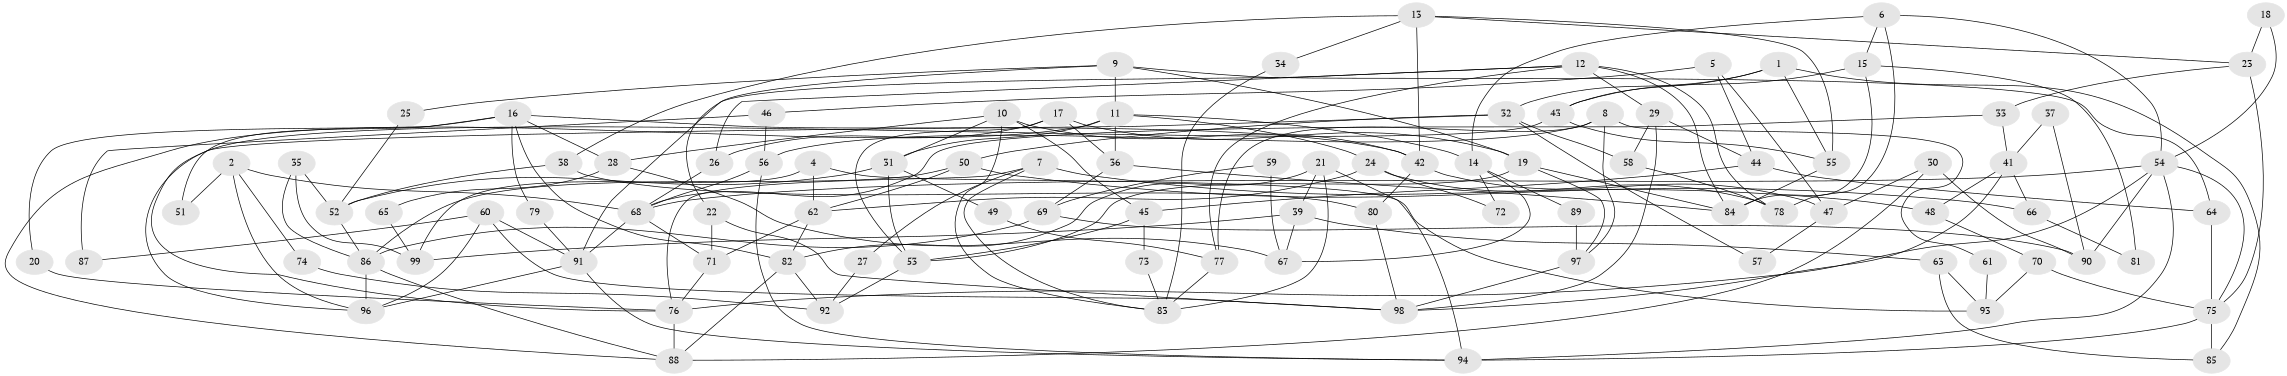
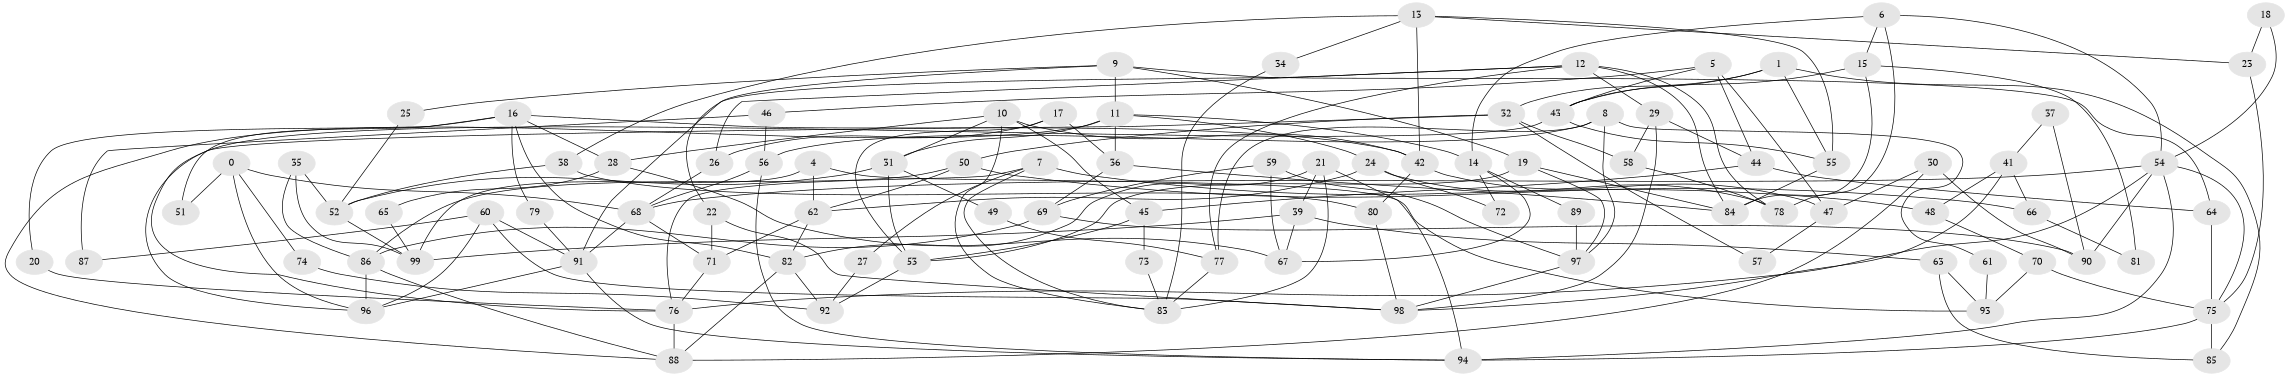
edge "5" -- "43": added
node "33": removed
edge "17" -- "19": removed
node "2": label "2" -> "0"
edge "59" -- "97": added
edge "52" -- "86": now "52" -- "99"
